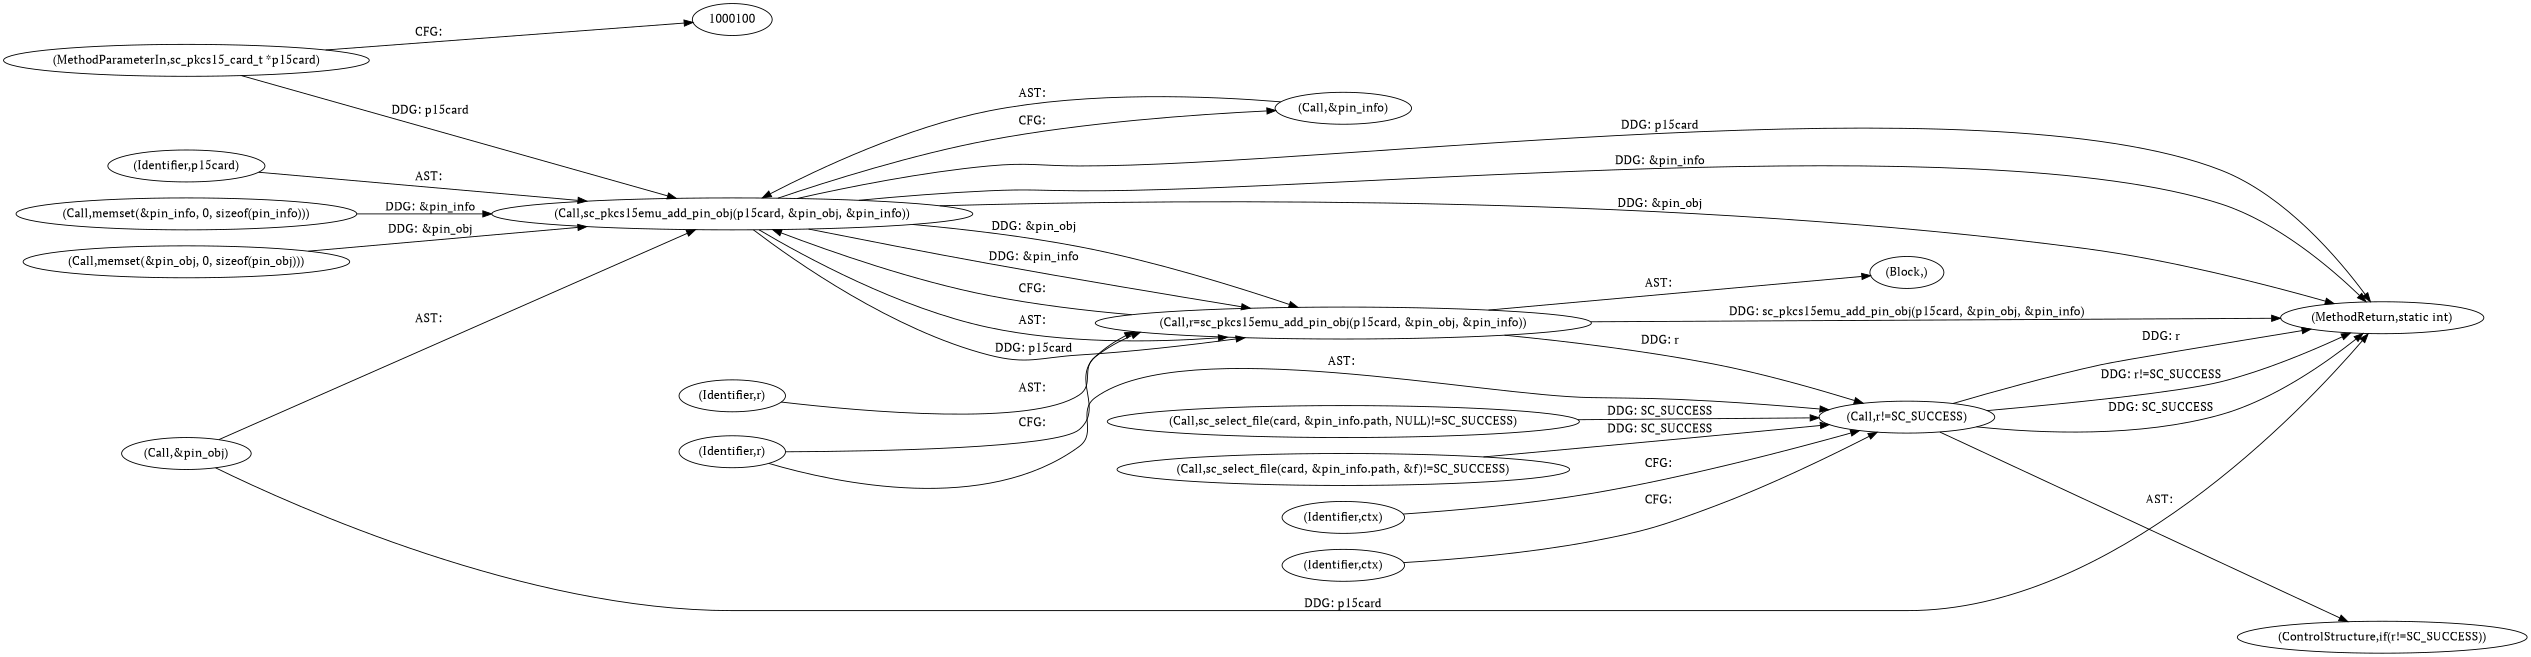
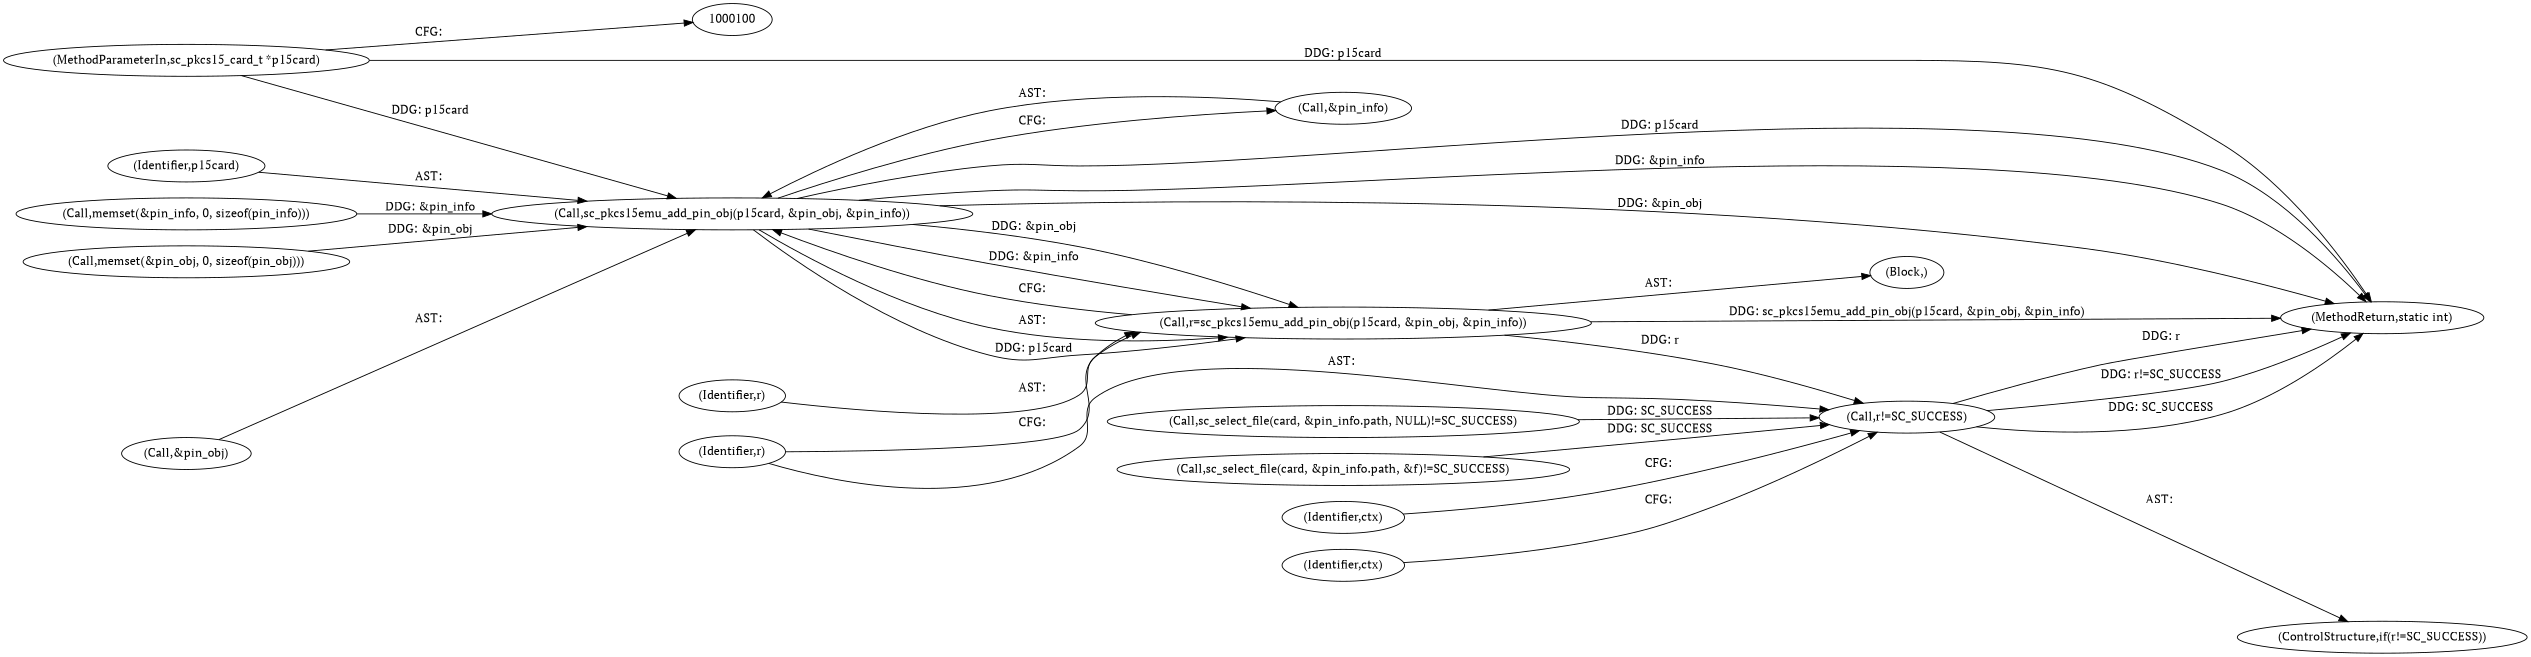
edge "(Call,&pin_obj)" -> "(MethodReturn,static int)": now "(MethodParameterIn,sc_pkcs15_card_t *p15card)" -> "(MethodReturn,static int)"
